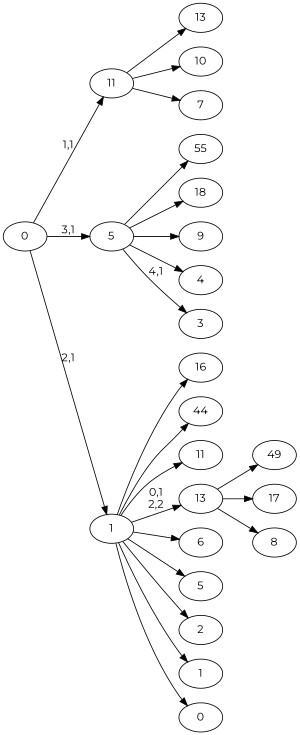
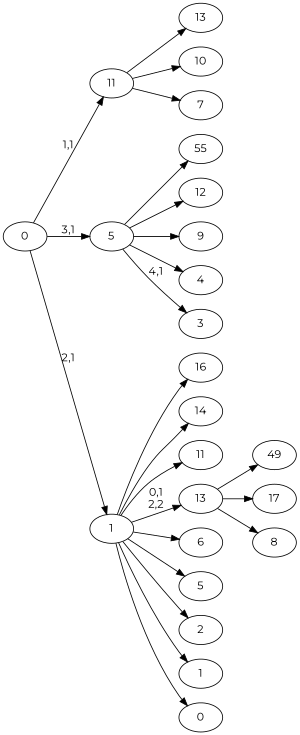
node "18": label "18" -> "12"
node "44": label "44" -> "14"
